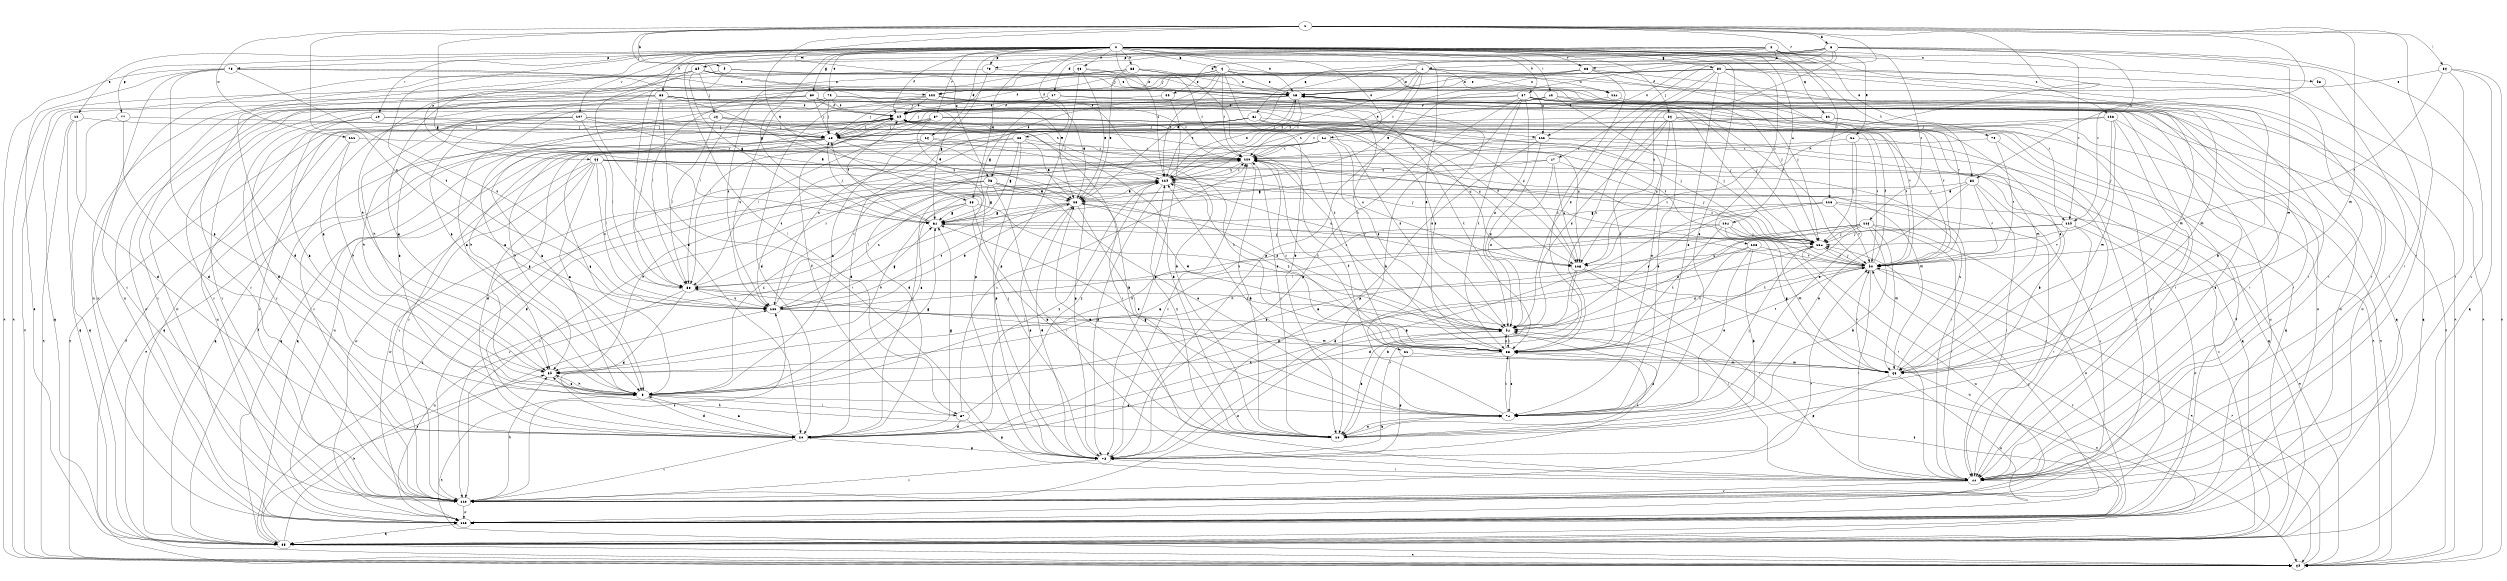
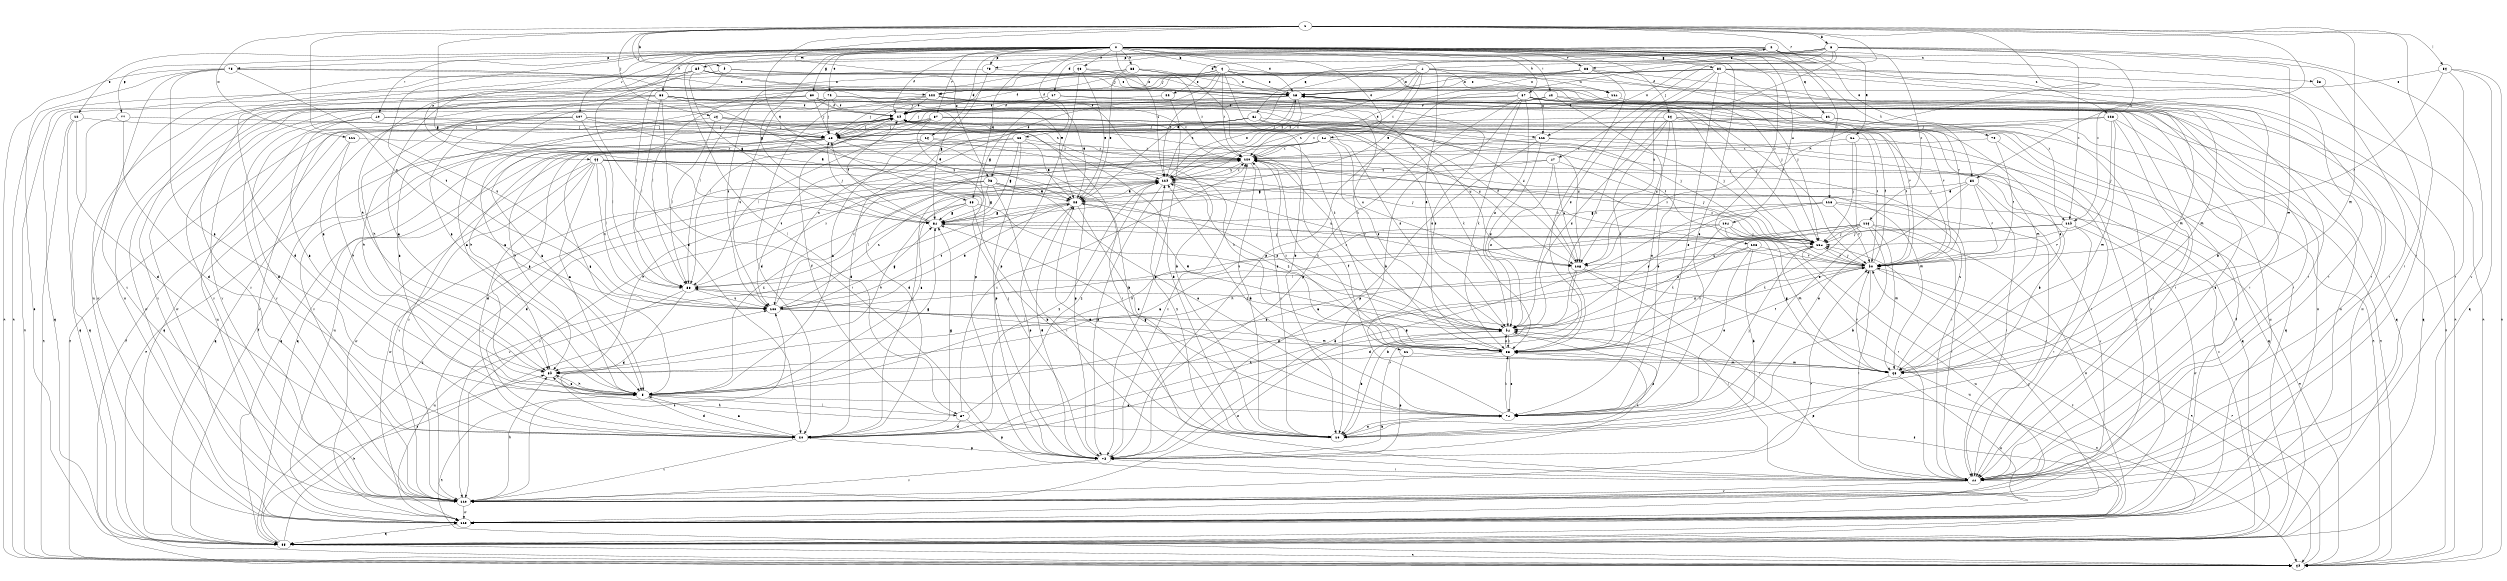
edge "2" -> "4": reversed
edge "59" -> "46": now "1" -> "46"
